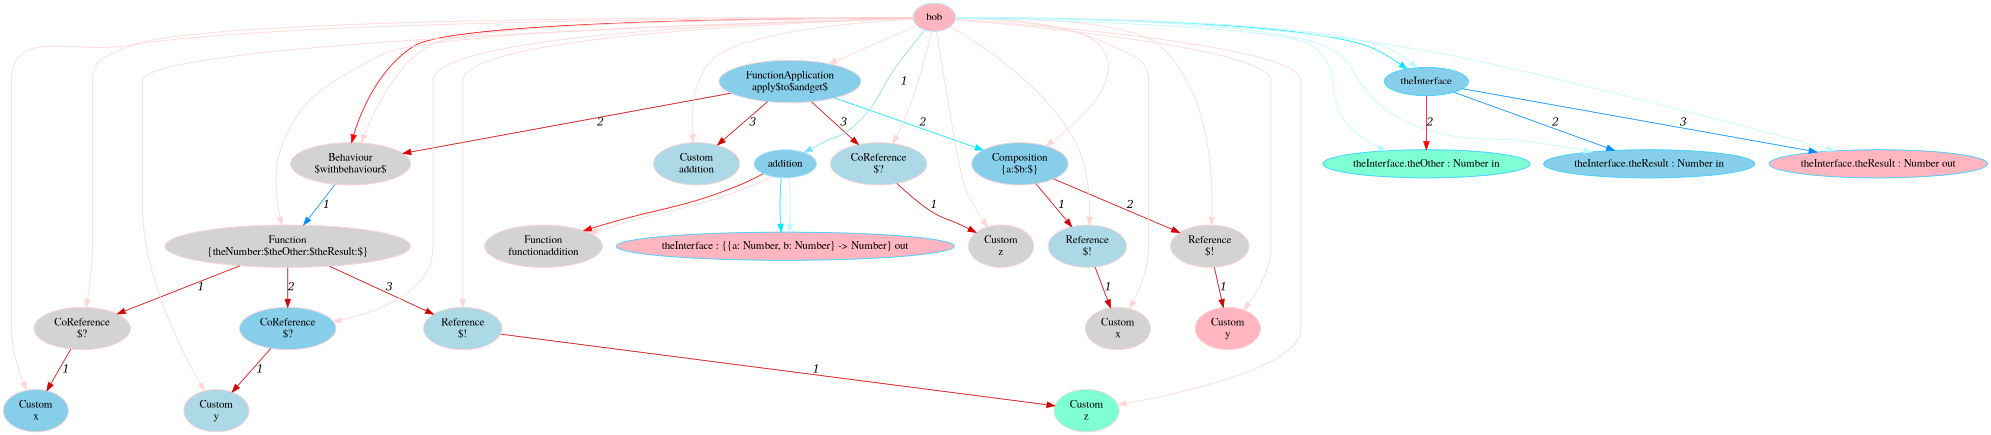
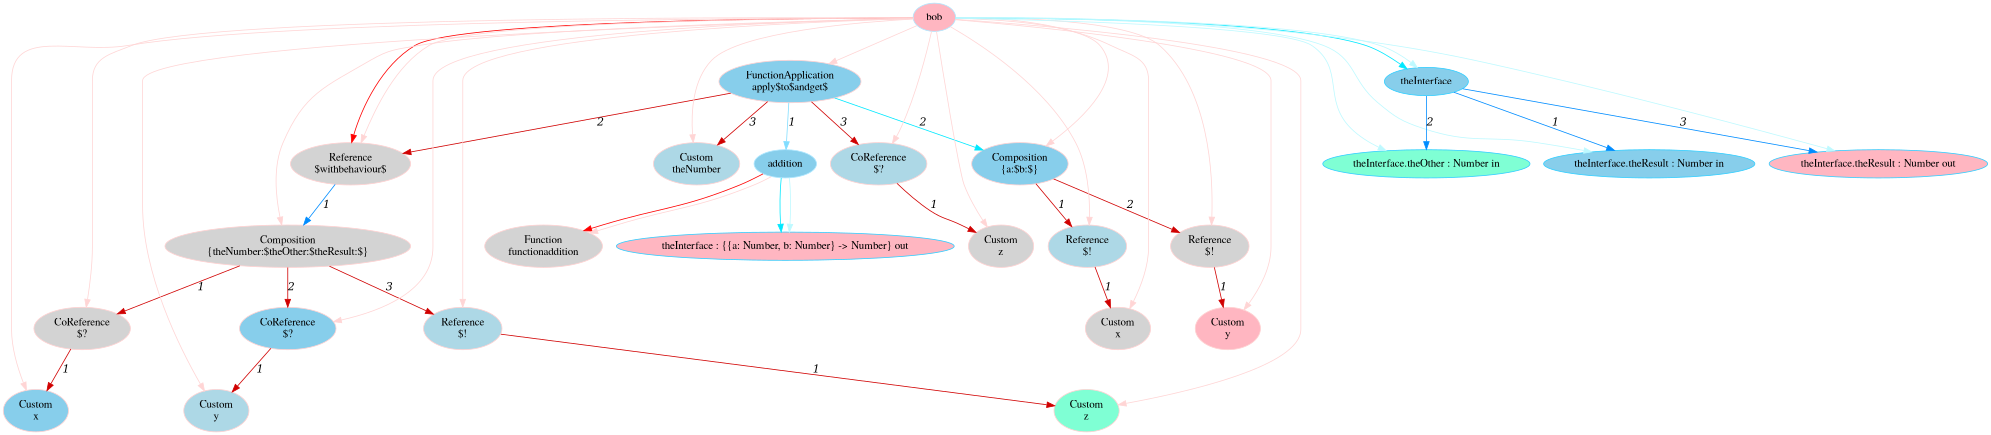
edge "bob" -> "addition": now "FunctionApplication apply$to$andget$" -> "addition"
edge "theInterface" -> "theInterface.theOther : Number in": color #ff0000 -> #008cff
edge "theInterface" -> "theInterface.theResult : Number in": label "2" -> "1"
node "Behaviour $withbehaviour$": label "Behaviour $withbehaviour$" -> "Reference $withbehaviour$"
node "Custom addition": label "Custom addition" -> "Custom theNumber"
node "Function {theNumber:$theOther:$theResult:$}": label "Function {theNumber:$theOther:$theResult:$}" -> "Composition {theNumber:$theOther:$theResult:$}"
